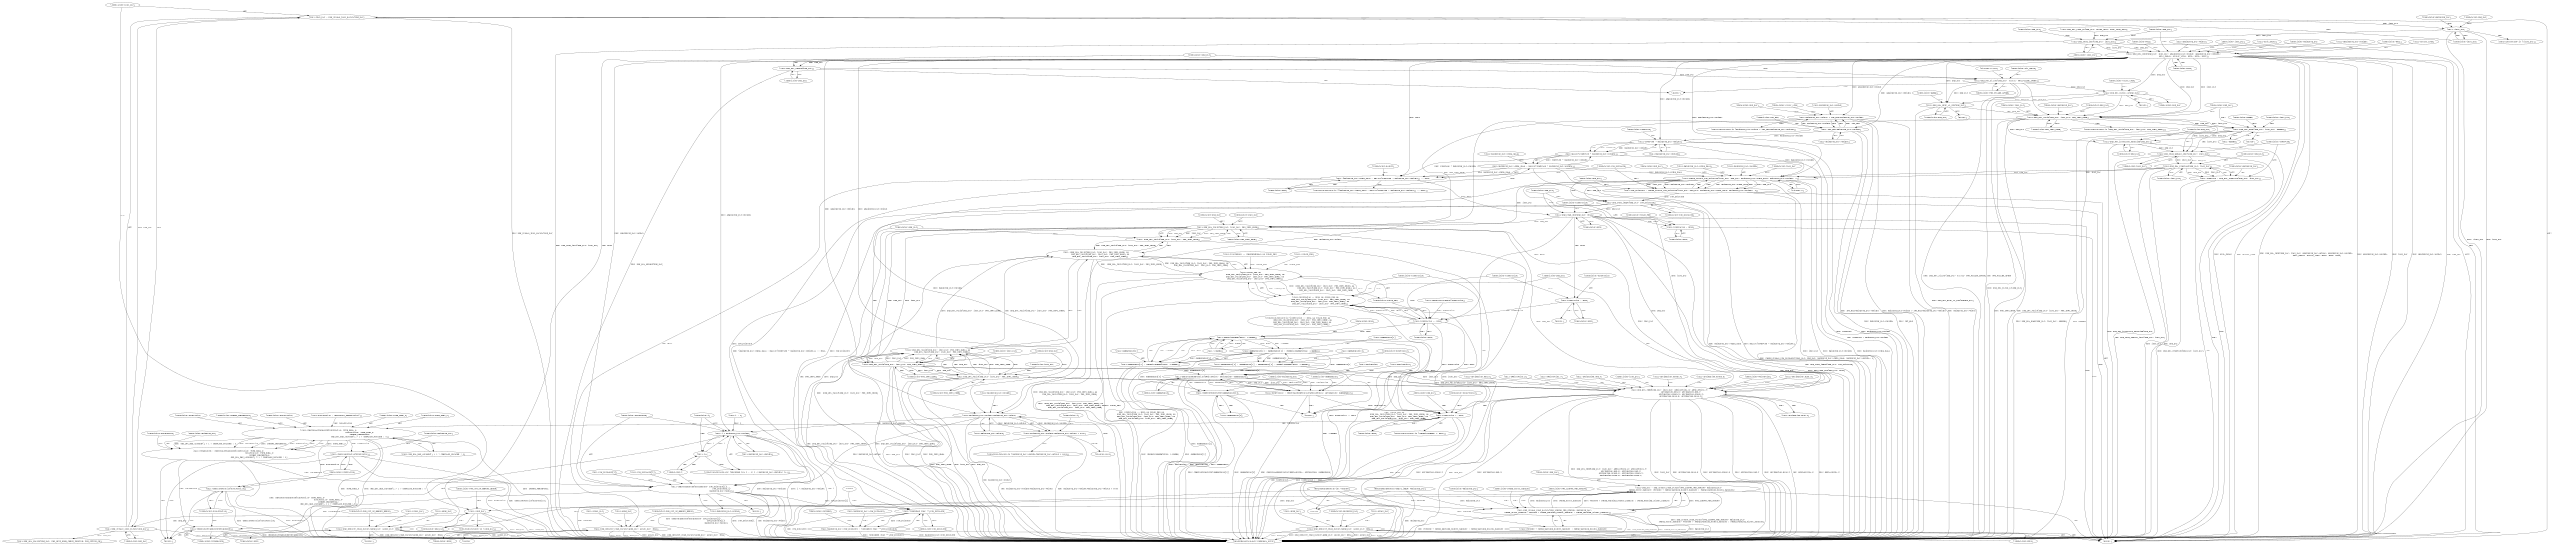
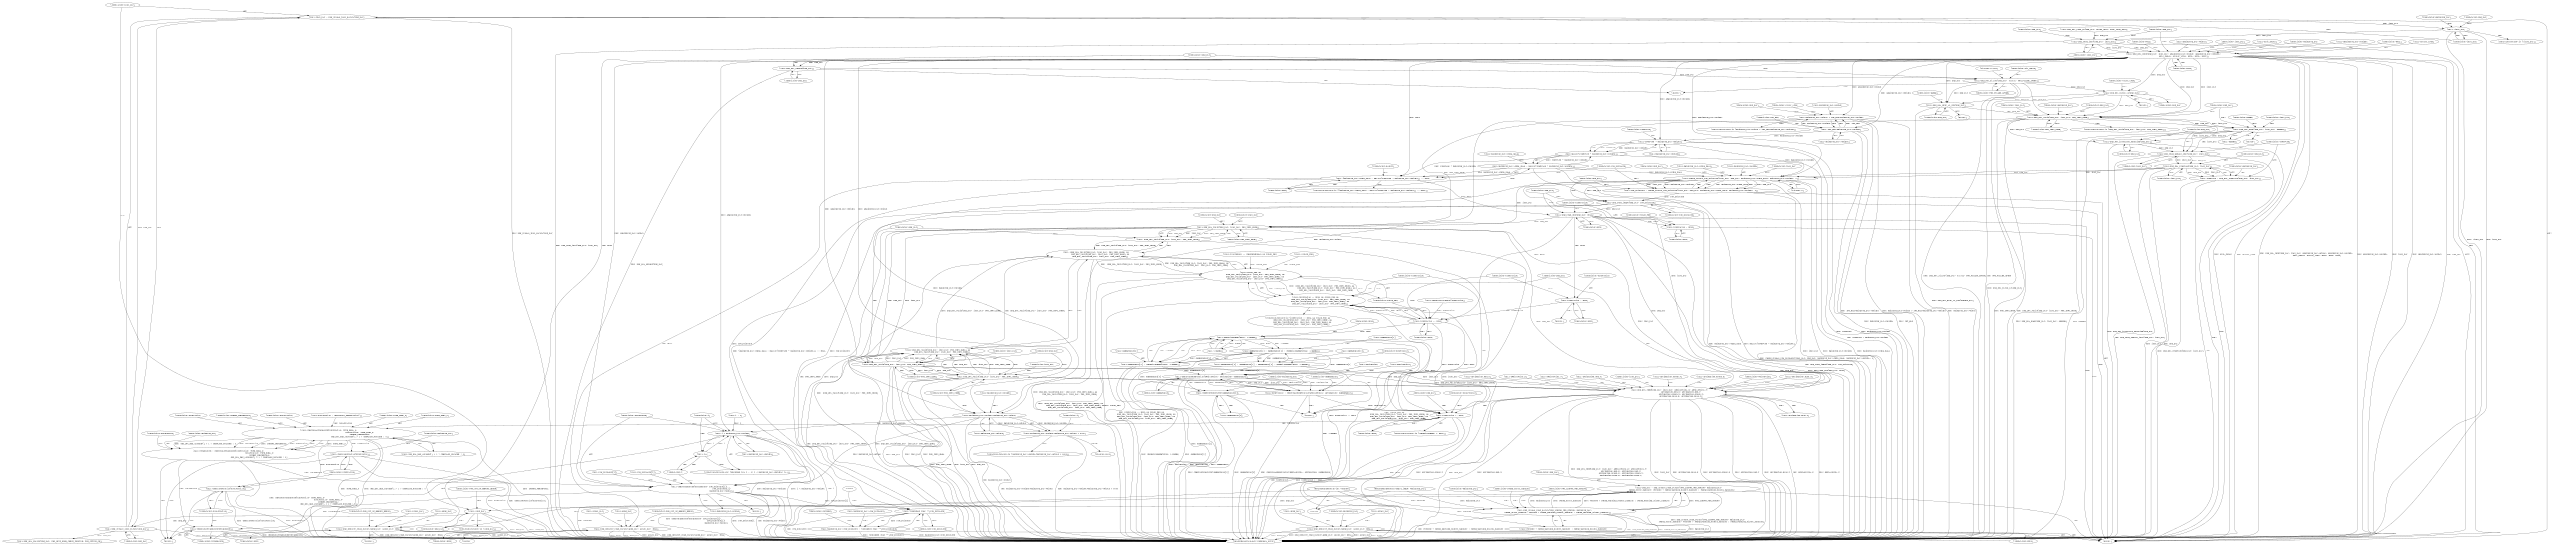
edge "(Literal,8000)" -> "(Call,mainprog_ptr->height*mainprog_ptr->width)": now "(Identifier,PNG_INFO_cHRM)" -> "(Call,mainprog_ptr->height*mainprog_ptr->width)"
edge "(MethodParameterIn,png24_image *mainprog_ptr)" -> "(MethodReturn,static pngquant_error)": removed, label "DDG: mainprog_ptr"
